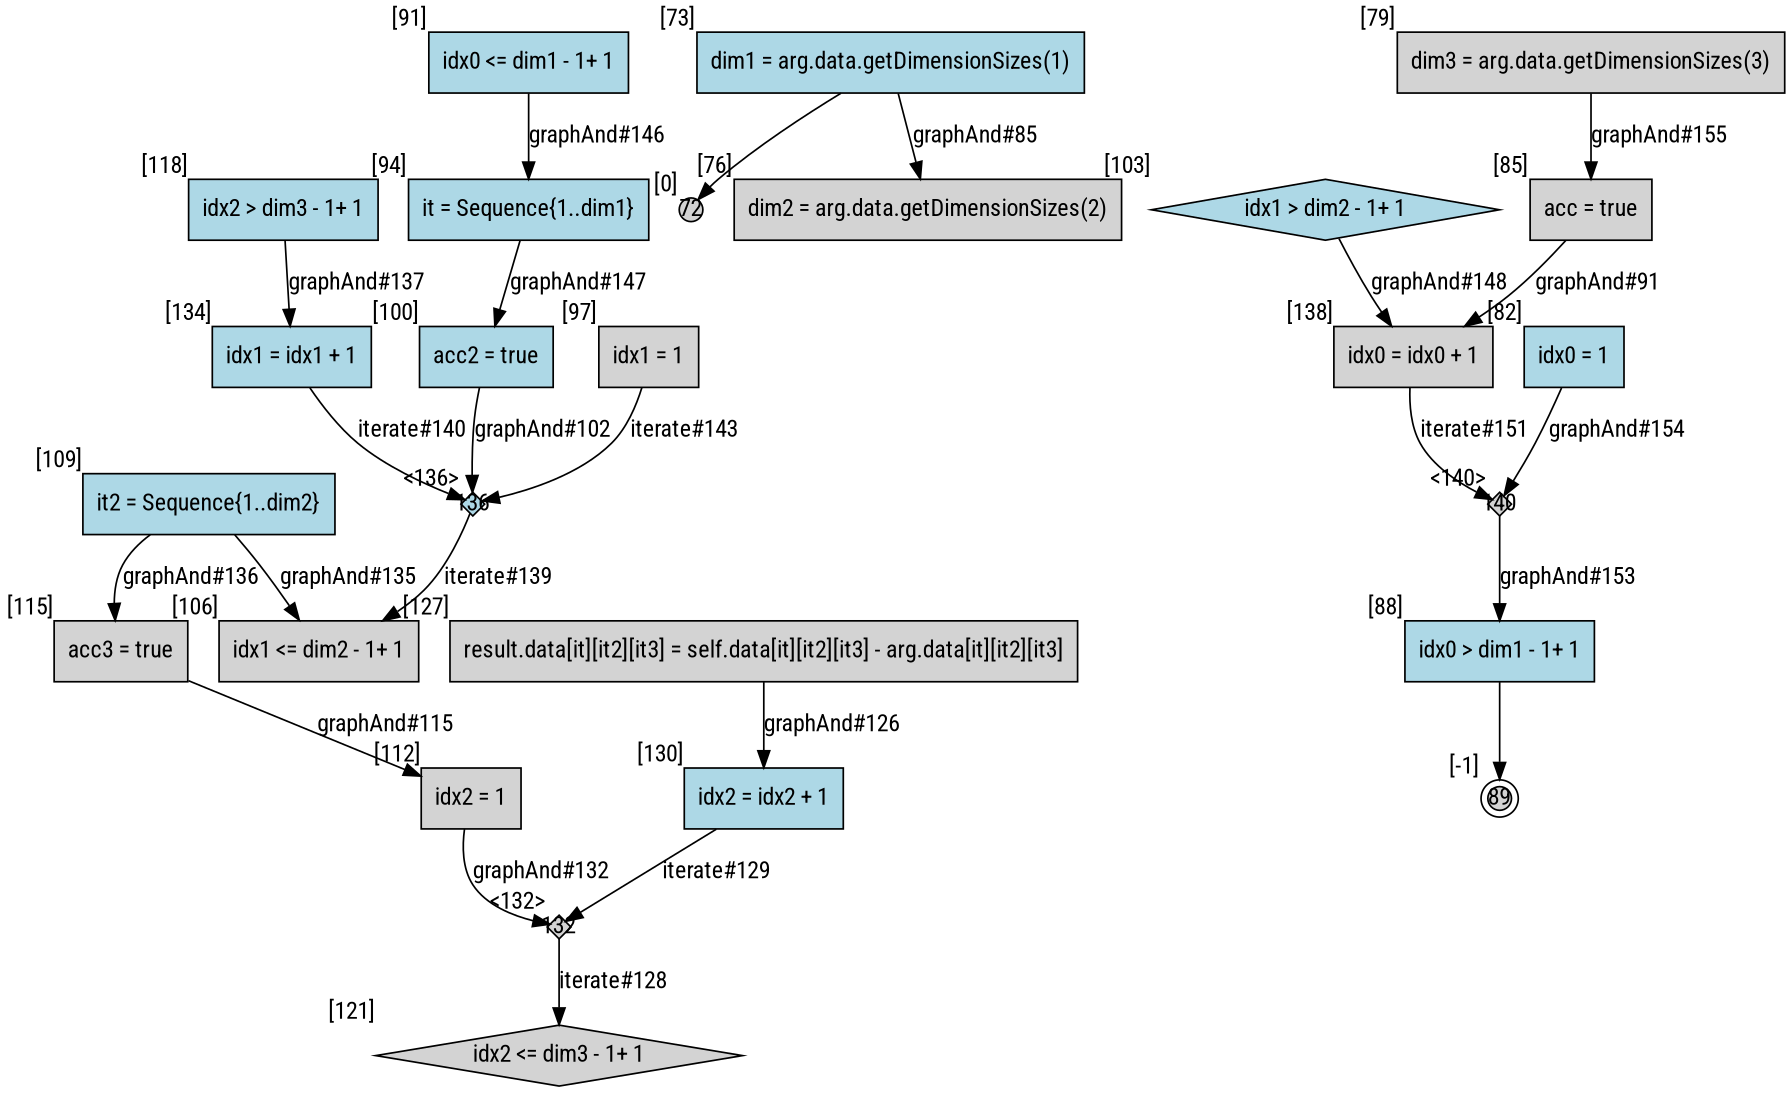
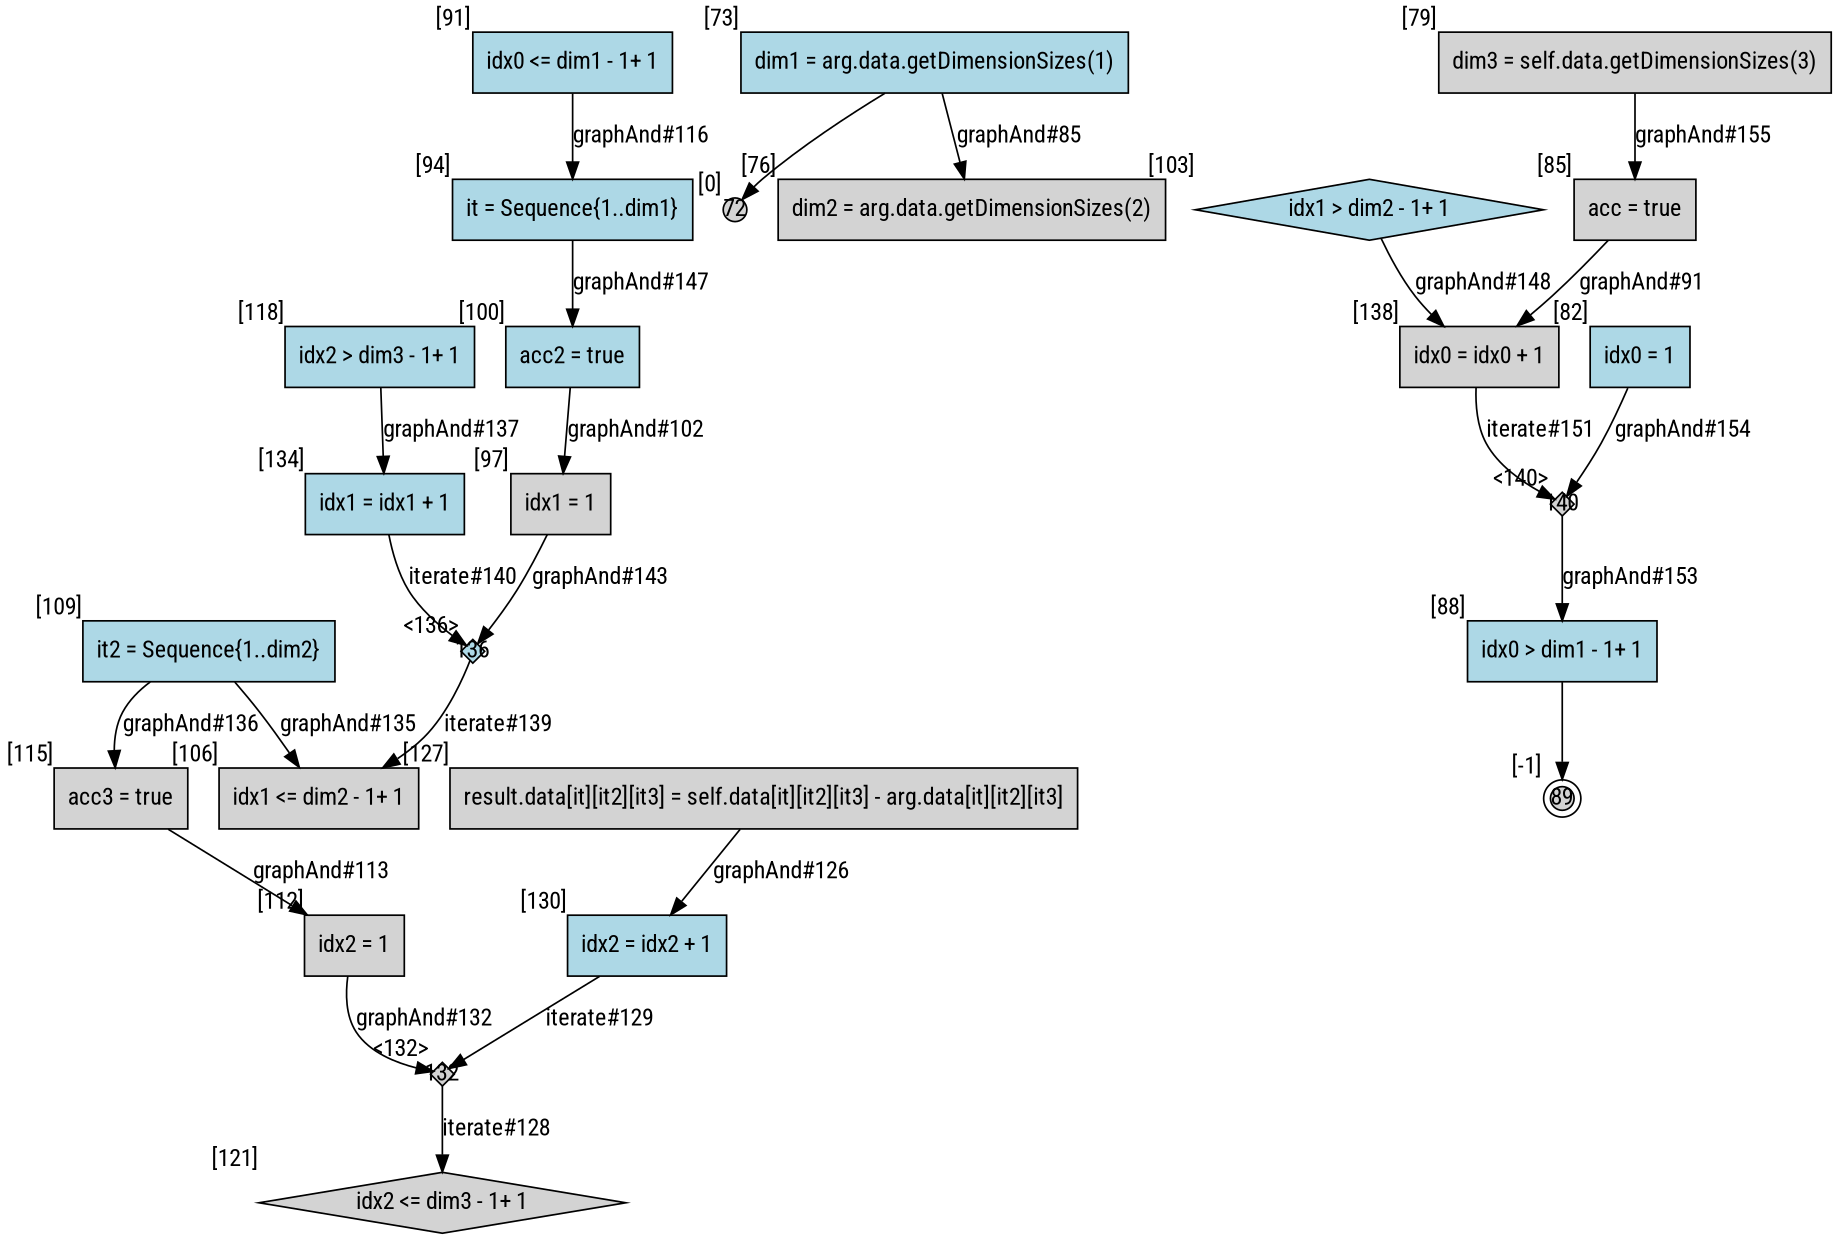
node "dim3 = arg.data.getDimensionSizes(3) [79]": label "dim3 = arg.data.getDimensionSizes(3) [79]" -> "dim3 = self.data.getDimensionSizes(3) [79]"
edge "idx0 <= dim1 - 1+ 1 [91]" -> "it = Sequence{1..dim1} [94]": label "graphAnd#146" -> "graphAnd#116"
edge "acc2 = true [100]" -> "136 <136>": now "acc2 = true [100]" -> "idx1 = 1 [97]"
edge "idx1 = 1 [97]" -> "136 <136>": label "iterate#143" -> "graphAnd#143"
edge "acc3 = true [115]" -> "idx2 = 1 [112]": label "graphAnd#115" -> "graphAnd#113"
